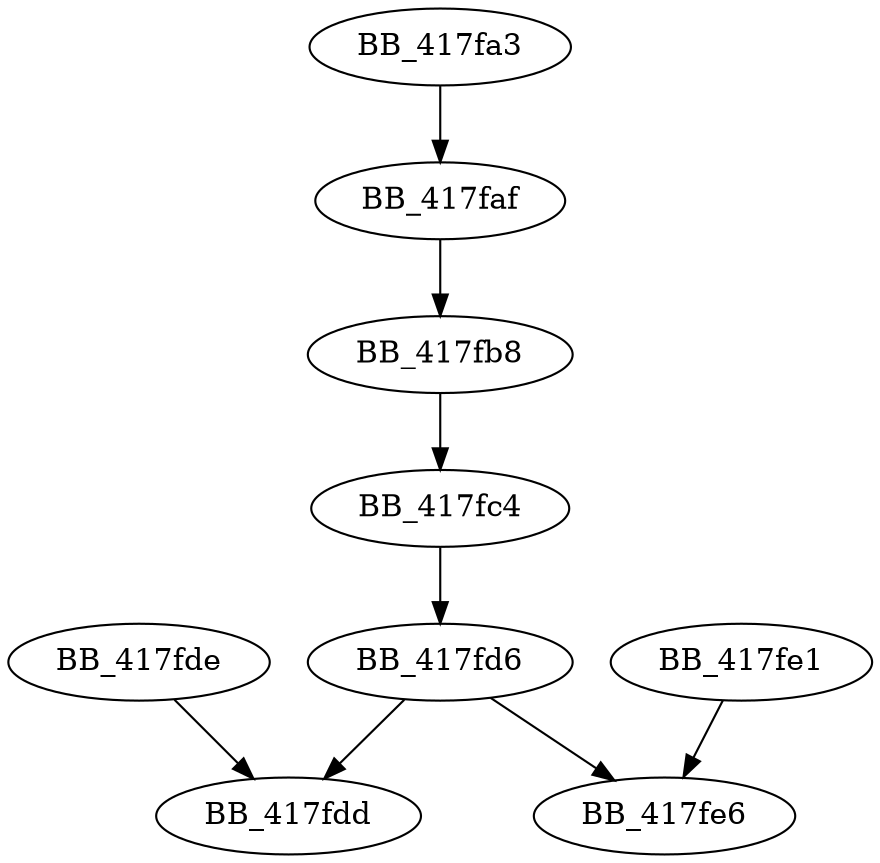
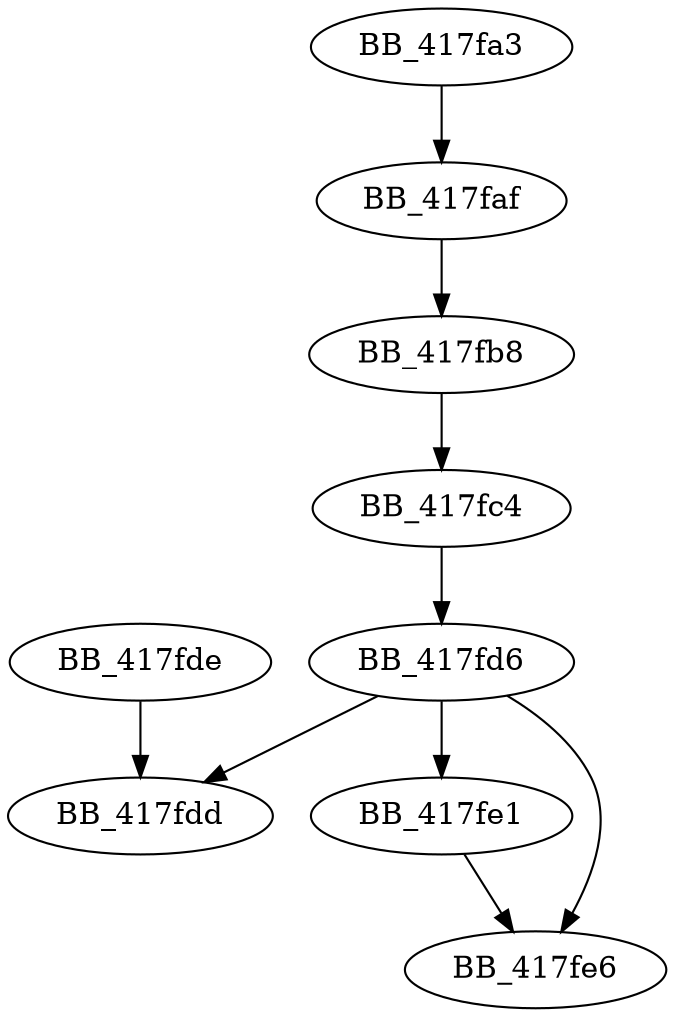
edge "BB_417fd6" -> "BB_417fe1": added
